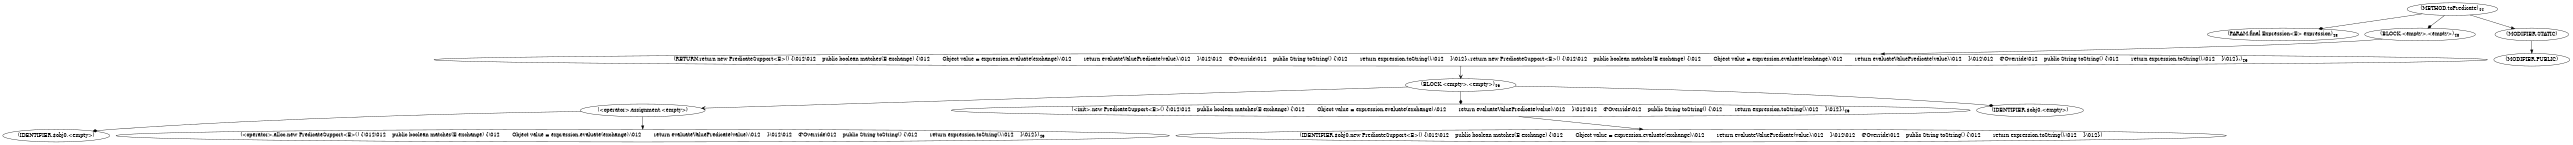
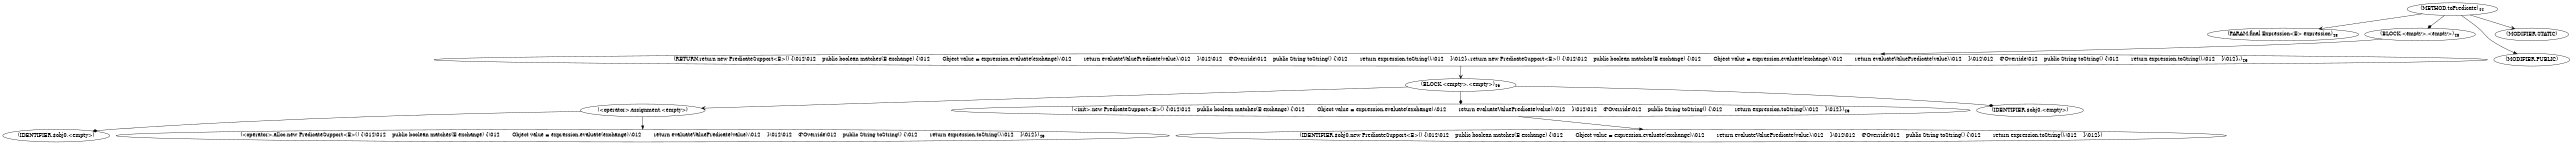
edge "(METHOD,toPredicate)" -> "(PARAM,final Expression<E> expression)": arrowhead diamond -> vee
edge "(METHOD,toPredicate)" -> "(MODIFIER,STATIC)": arrowhead normal -> vee
edge "(MODIFIER,STATIC)" -> "(MODIFIER,PUBLIC)": now "(METHOD,toPredicate)" -> "(MODIFIER,PUBLIC)"
